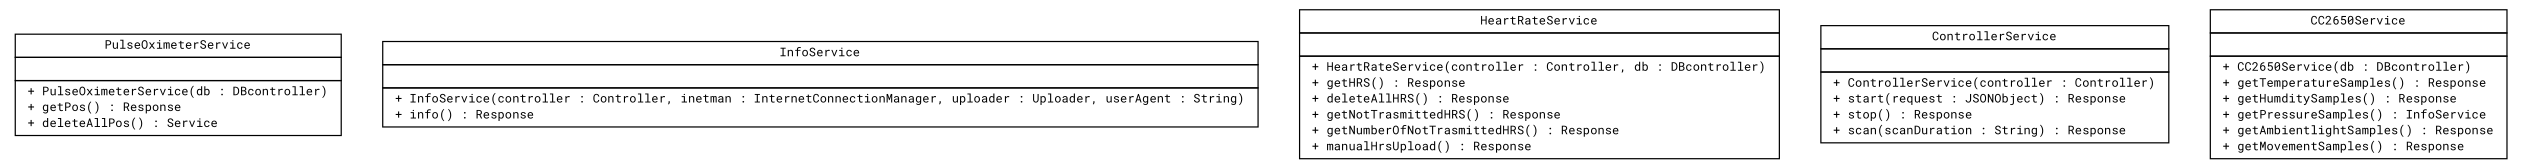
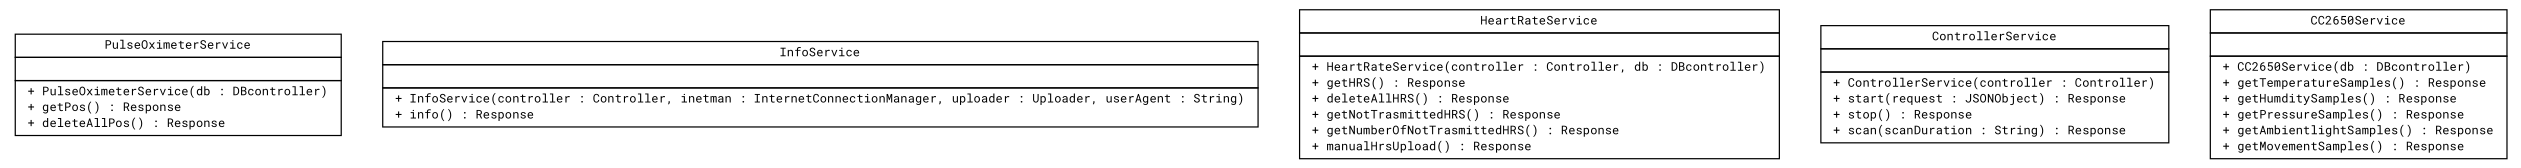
node "CC2650Service": text "+ getPressureSamples() : InfoService" -> "+ getPressureSamples() : Response"
node "PulseOximeterService": text "+ deleteAllPos() : Service" -> "+ deleteAllPos() : Response"
